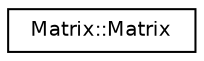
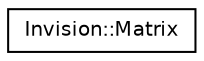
node "Matrix::Matrix": label "Matrix::Matrix" -> "Invision::Matrix"
